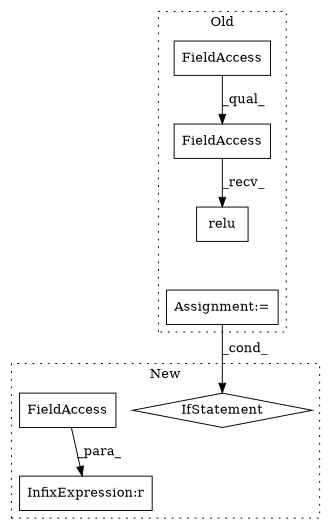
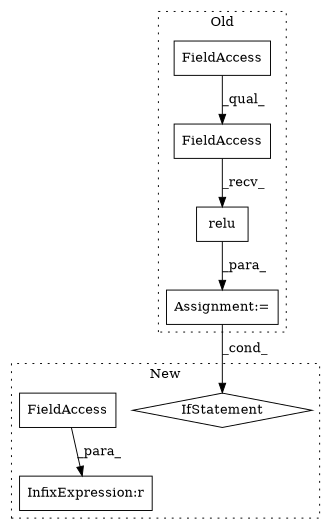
edge "relu" -> "Assignment:=": added, label "_para_"
